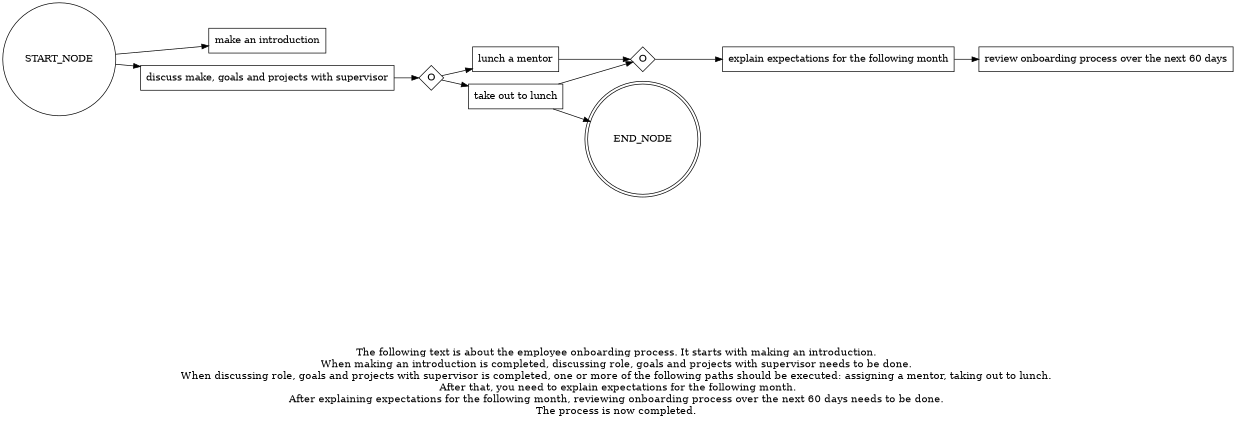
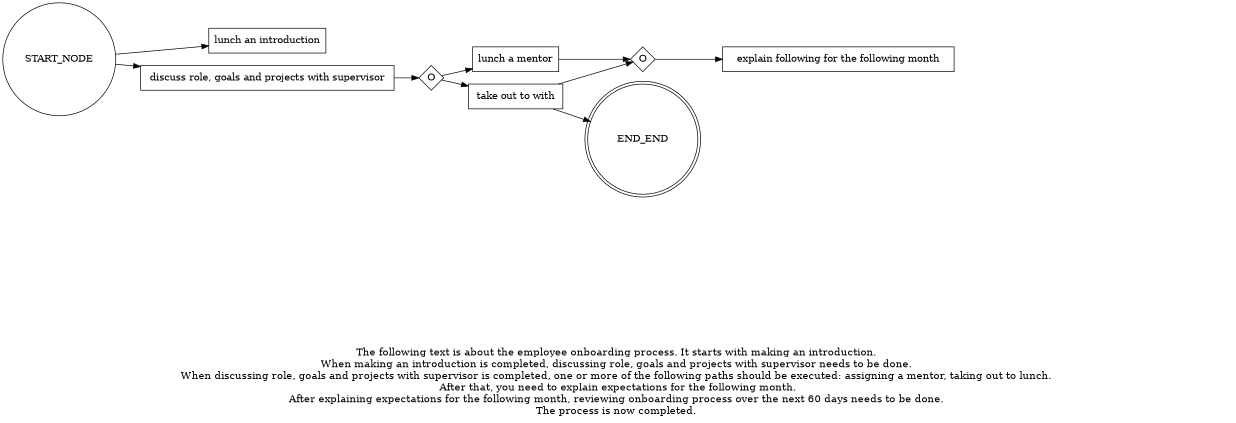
node "make an introduction": label "make an introduction" -> "lunch an introduction"
node "explain expectations for the following month": label "explain expectations for the following month" -> "explain following for the following month"
node "review onboarding process over the next 60 days": removed
node "discuss make, goals and projects with supervisor": label "discuss make, goals and projects with supervisor" -> "discuss role, goals and projects with supervisor"
node "take out to lunch": label "take out to lunch" -> "take out to with"
node "END_NODE": label "END_NODE" -> "END_END"
